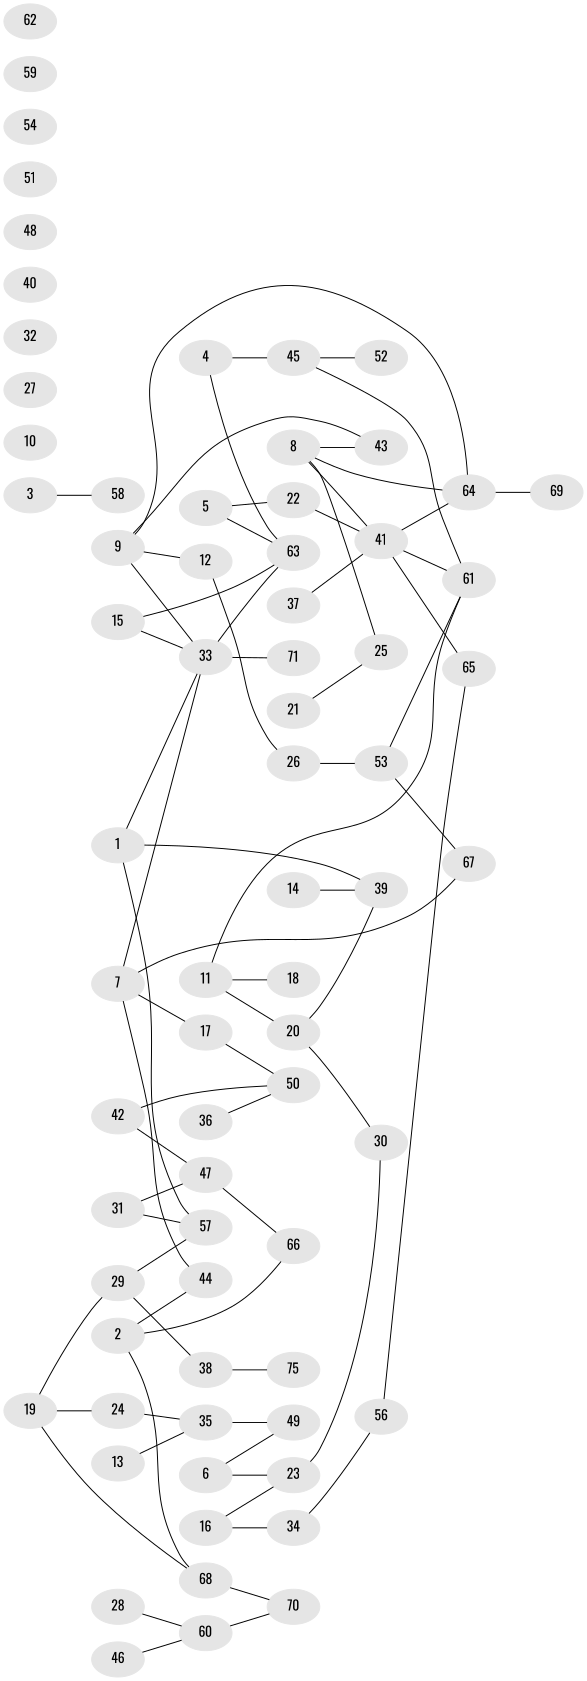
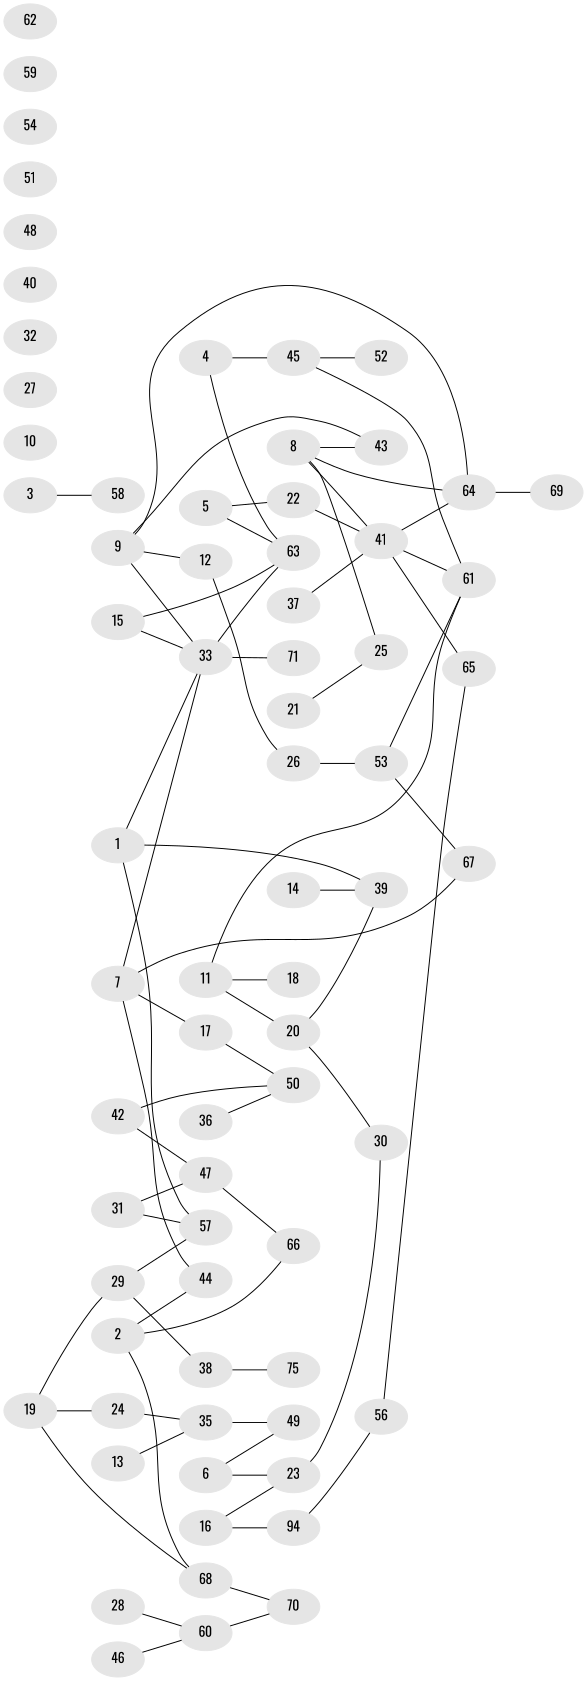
node "34": label "34" -> "94"
